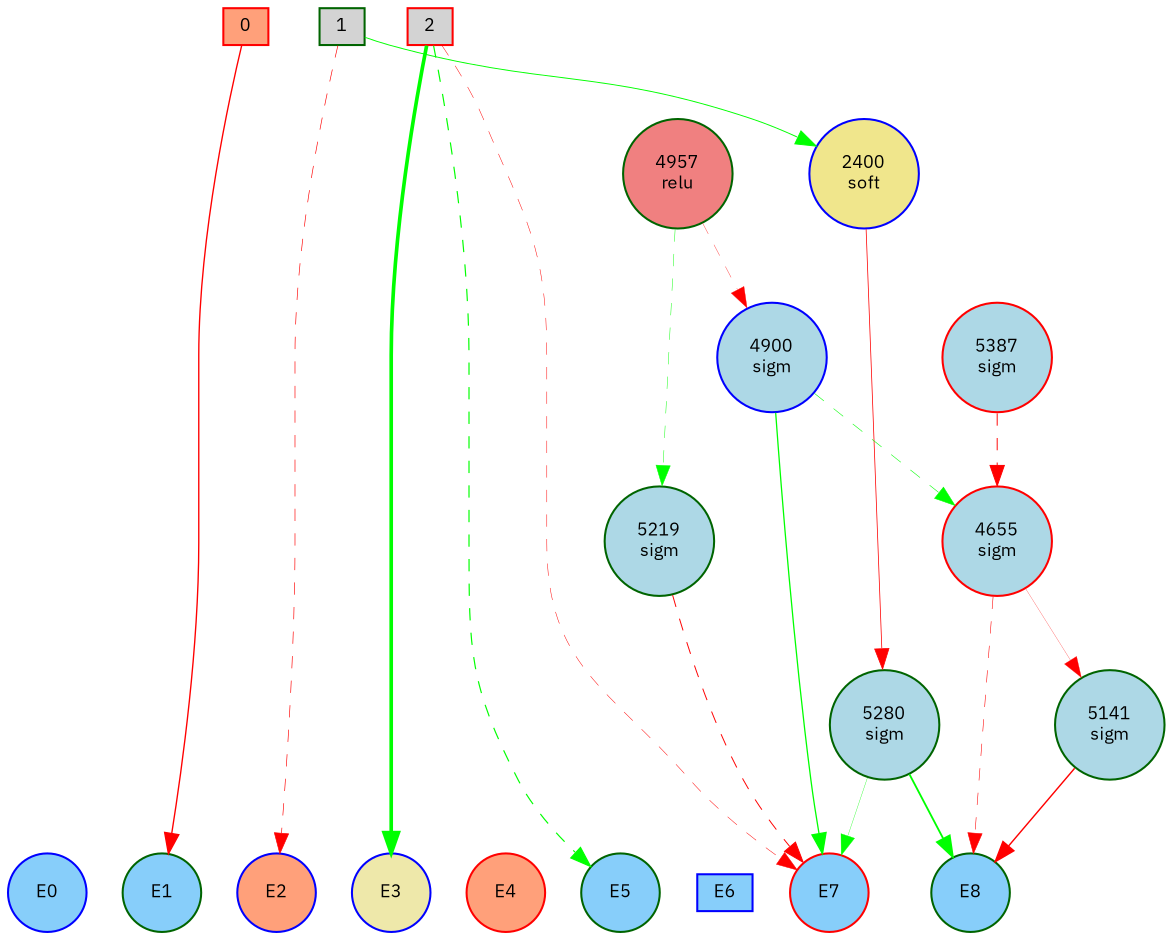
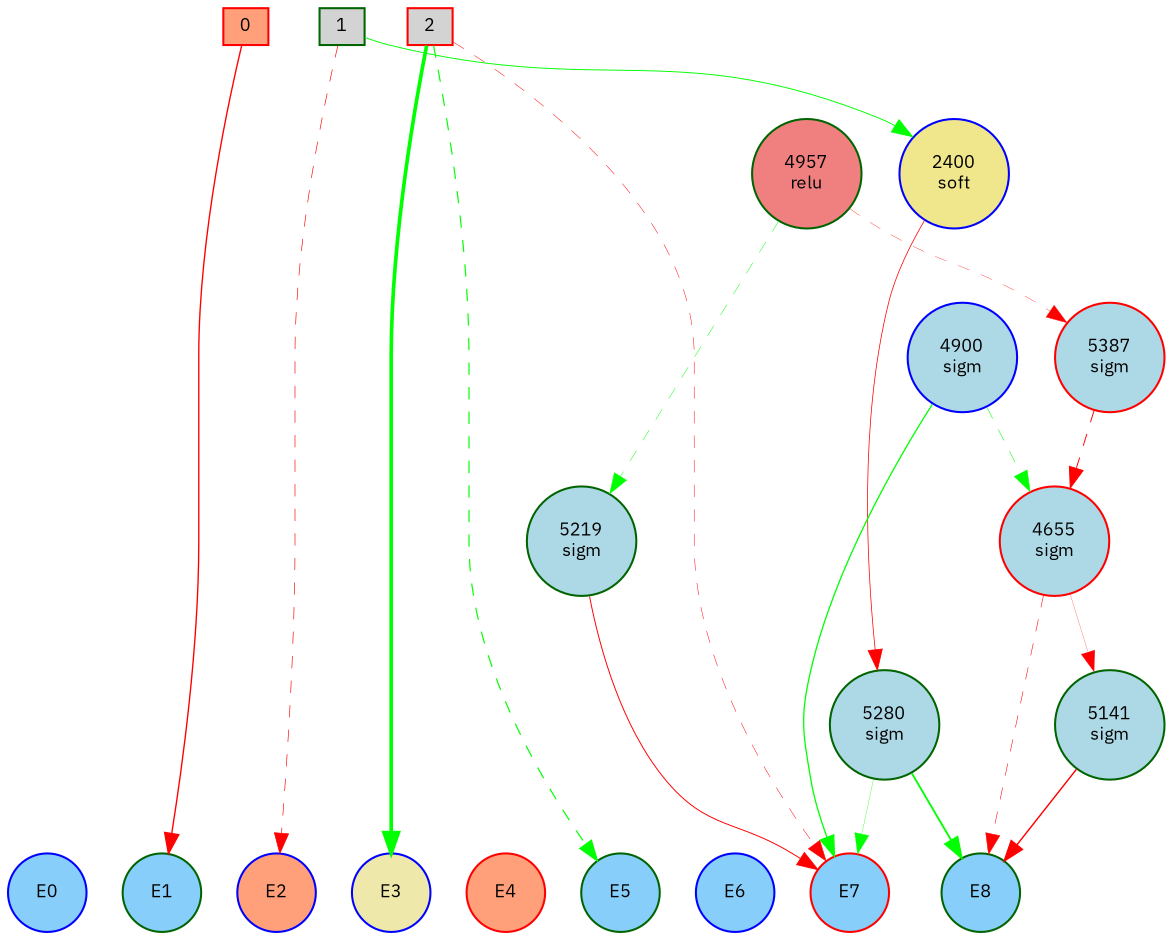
edge "4957 relu" -> "4900 sigm": now "4957 relu" -> "5387 sigm"
edge "5219 sigm" -> "E7": style dashed -> bold
node "E6": shape box -> circle
